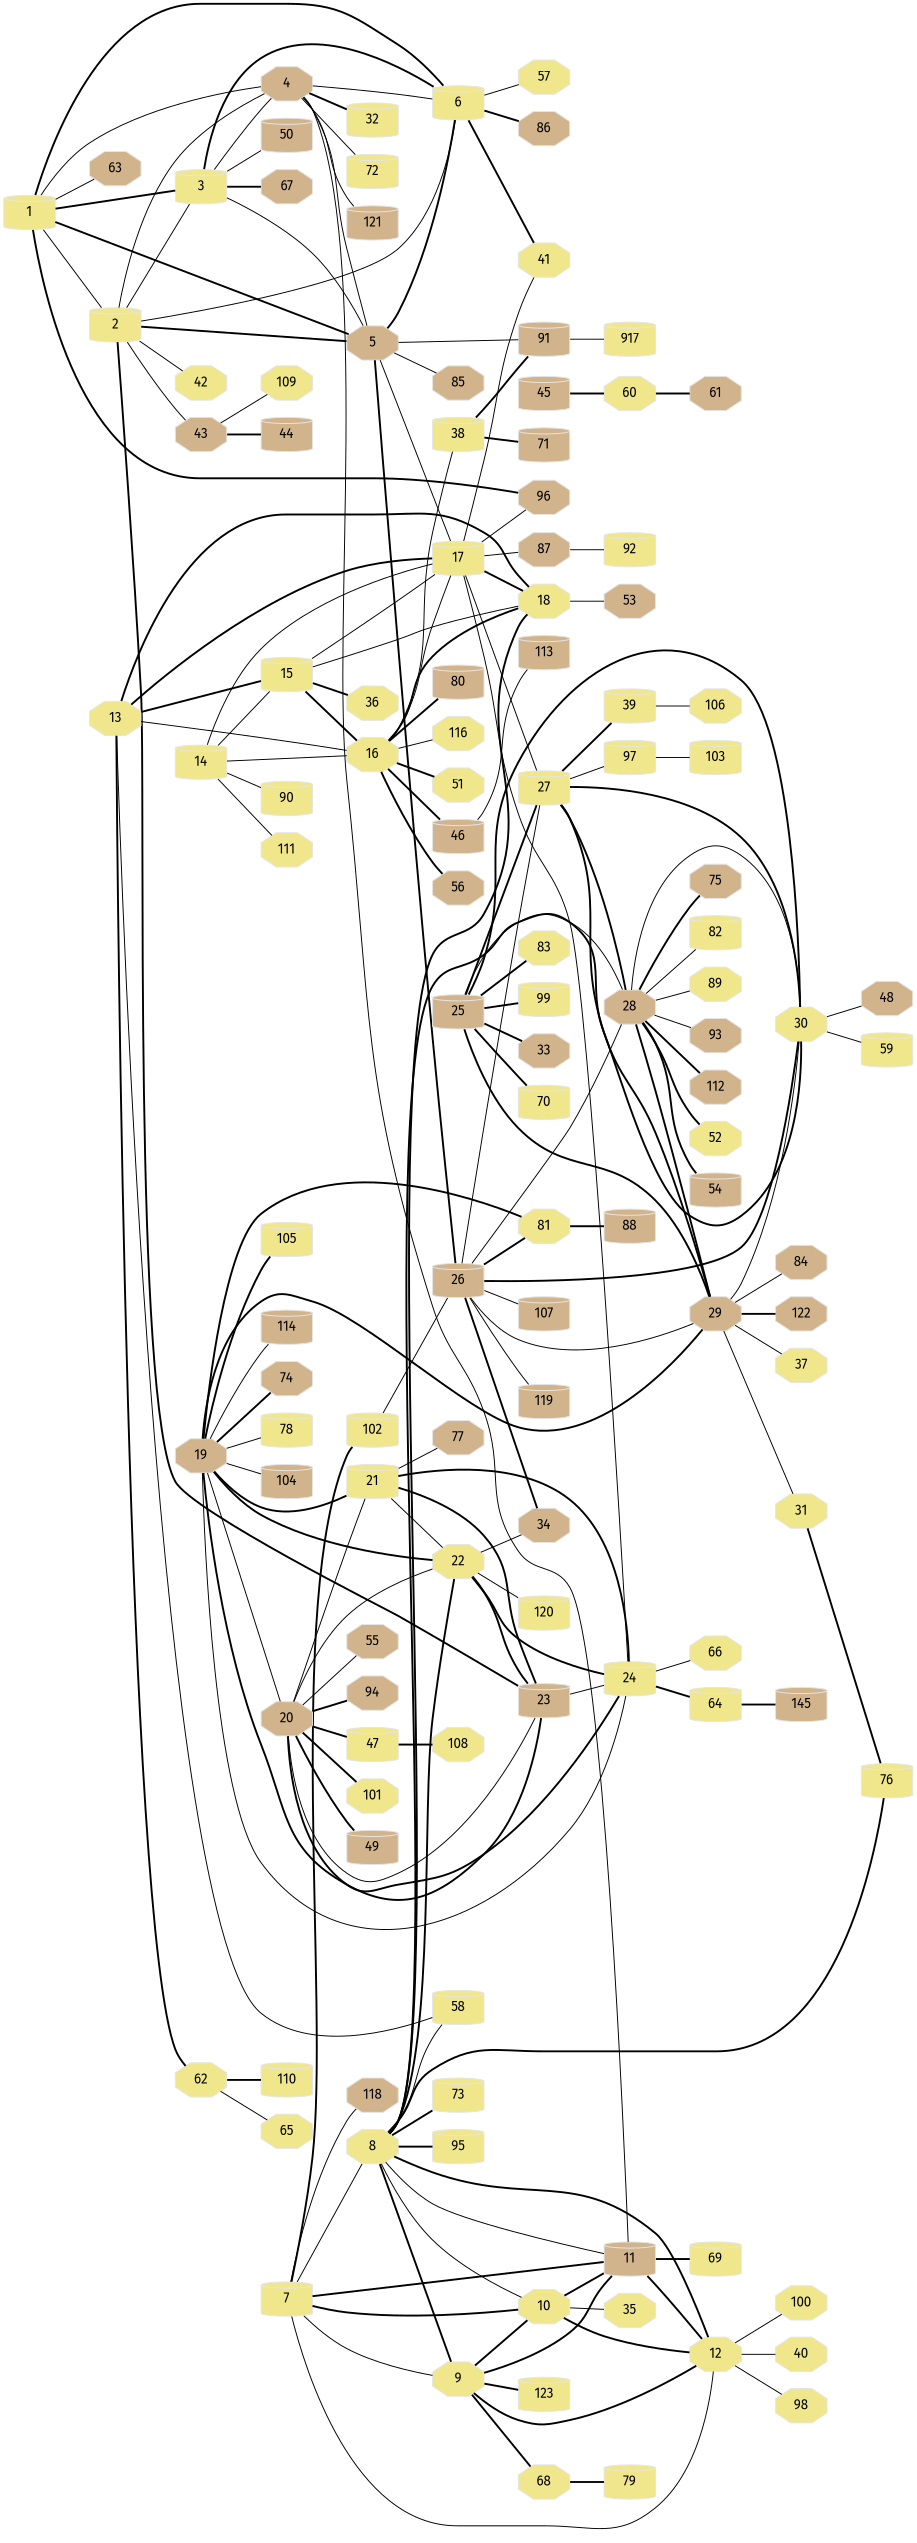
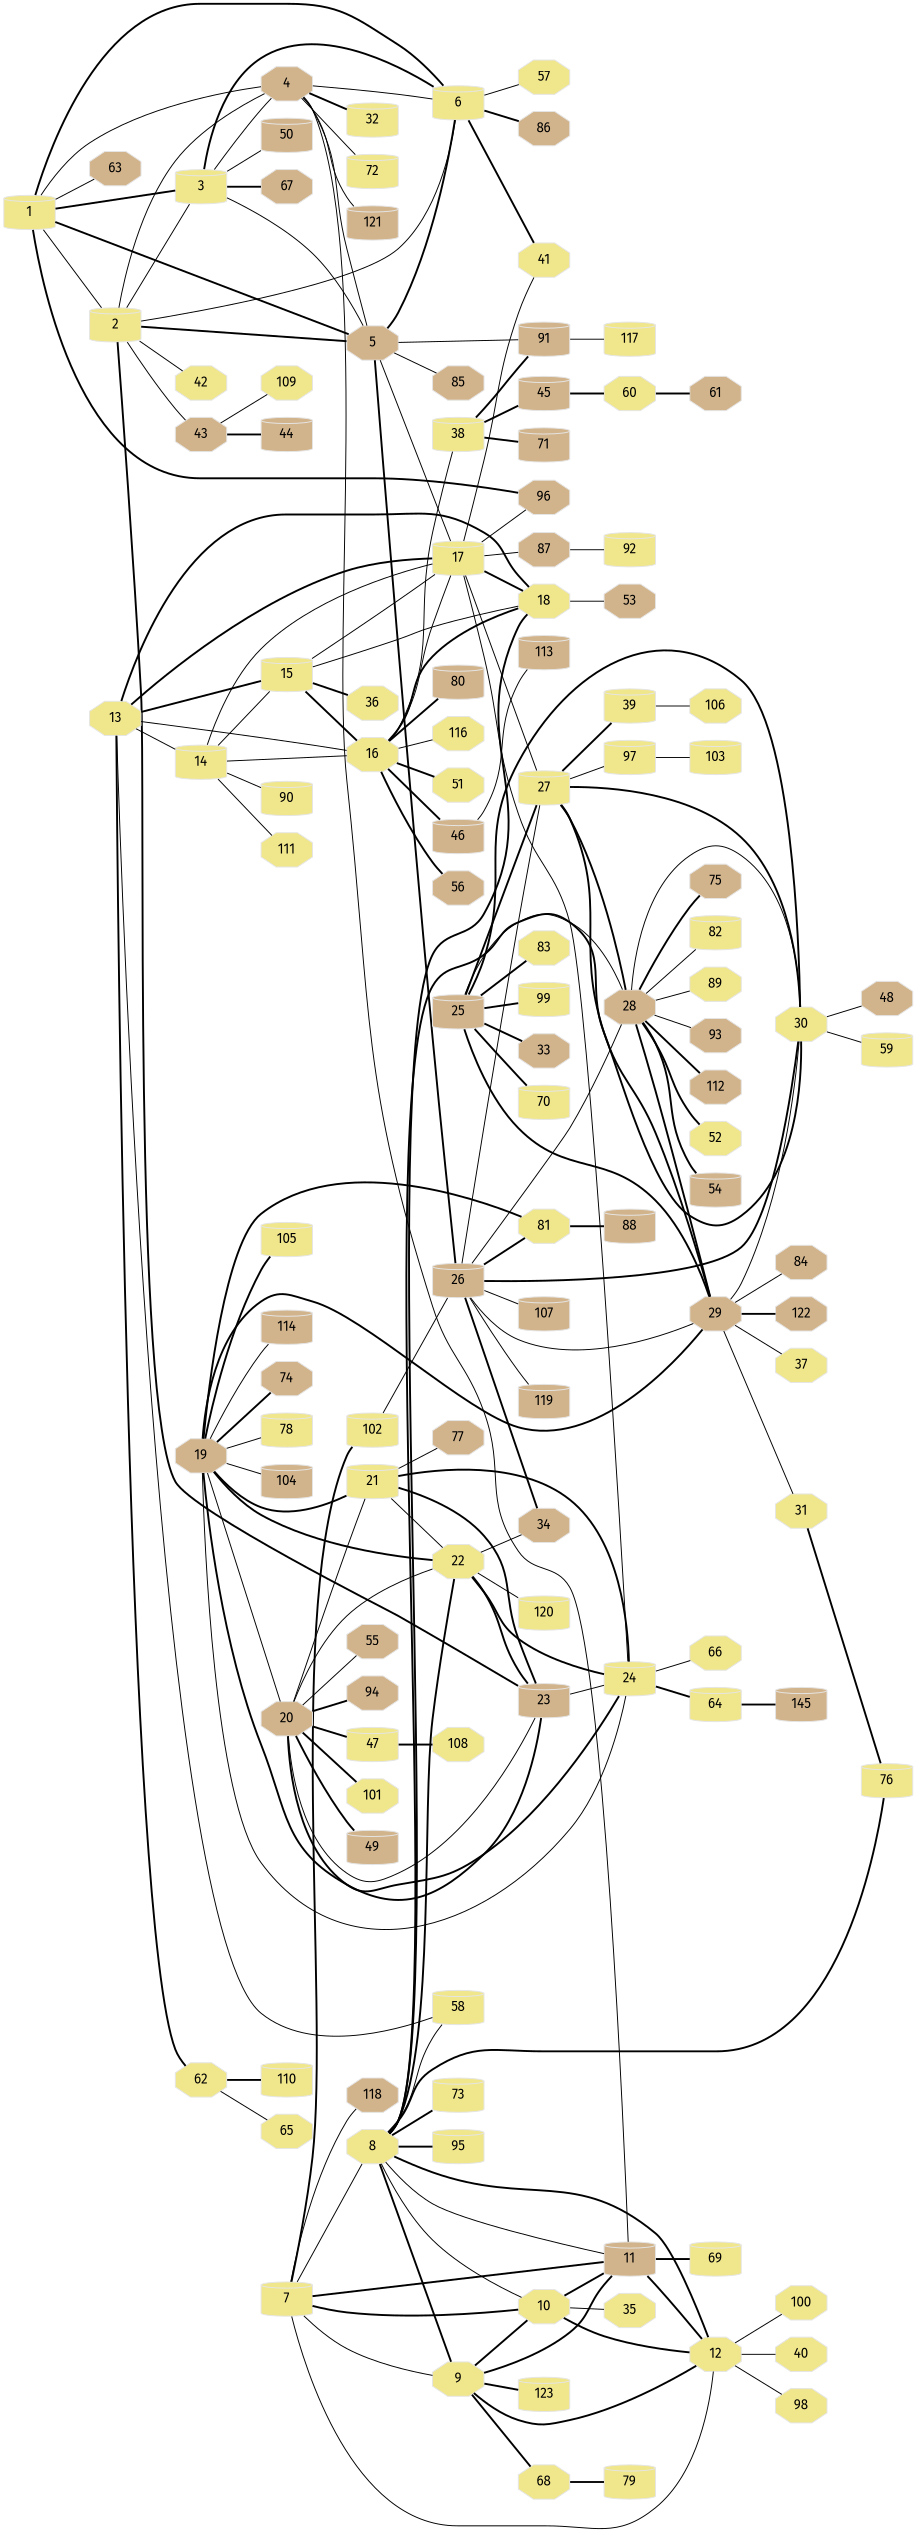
node "917": label "917" -> "117"
edge "45" -- "38": added
edge "13" -- "14": added
